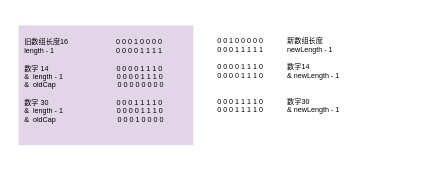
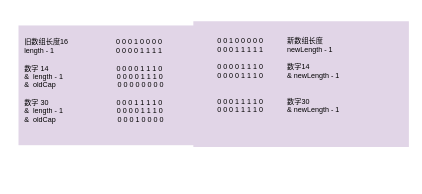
node "0 0 1 0 0 0 0 0 新数组长度 0 0 0 1 1 1 1 1 newLength - 1 0 0 0 0 1 1 1 0 数字14 0 0 0 0 1 1 1 0 & newLength - 1 0 0 0 1 1 1 1 0 数字30 0 0 0 1 1 1 1 0 & newLength - 1": fillcolor #ffffff -> #e1d5e7
